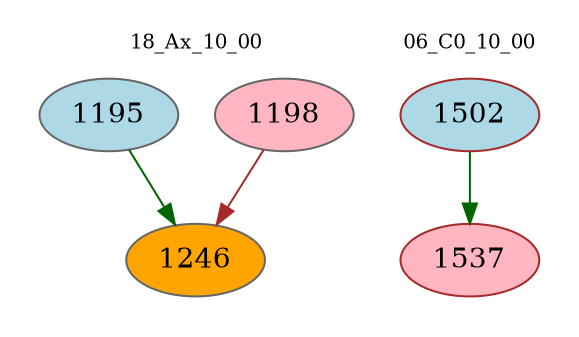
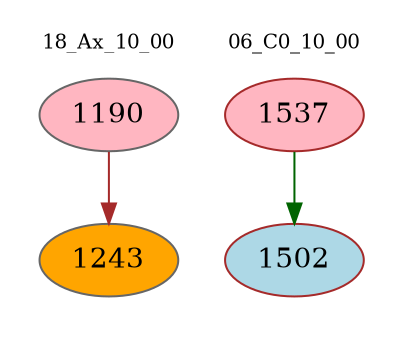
node "1195": removed
node "1198": label "1198" -> "1190"
edge "1502" -> "1537": reversed
node "1246": label "1246" -> "1243"
